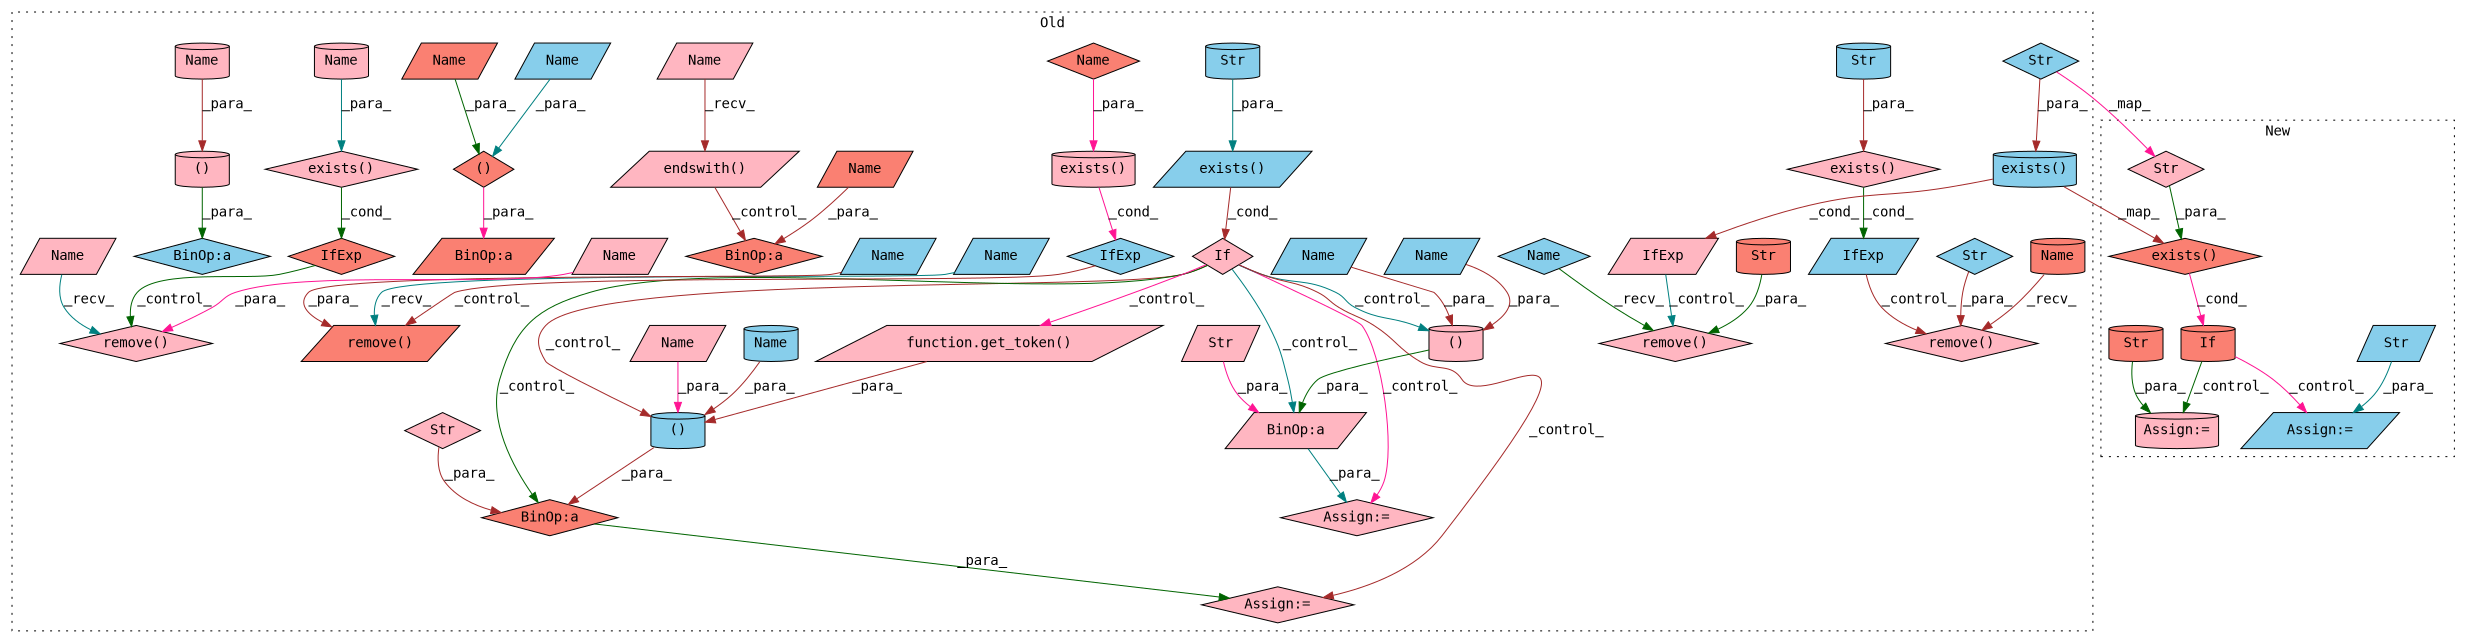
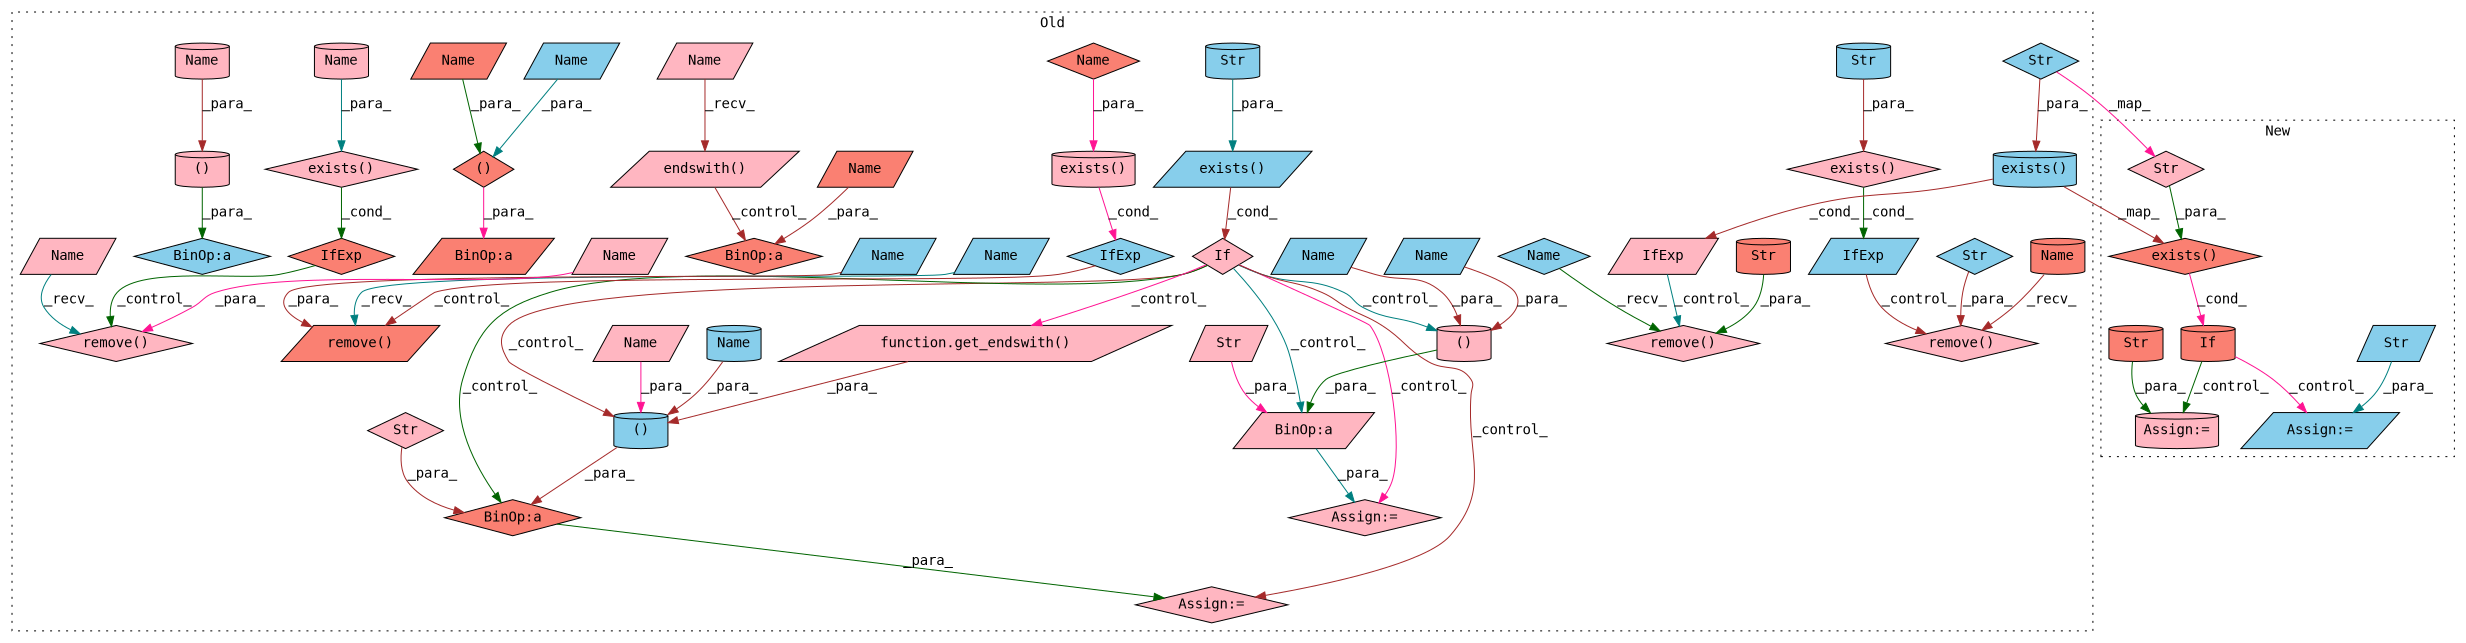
node "function.get_token()": label "function.get_token()" -> "function.get_endswith()"
